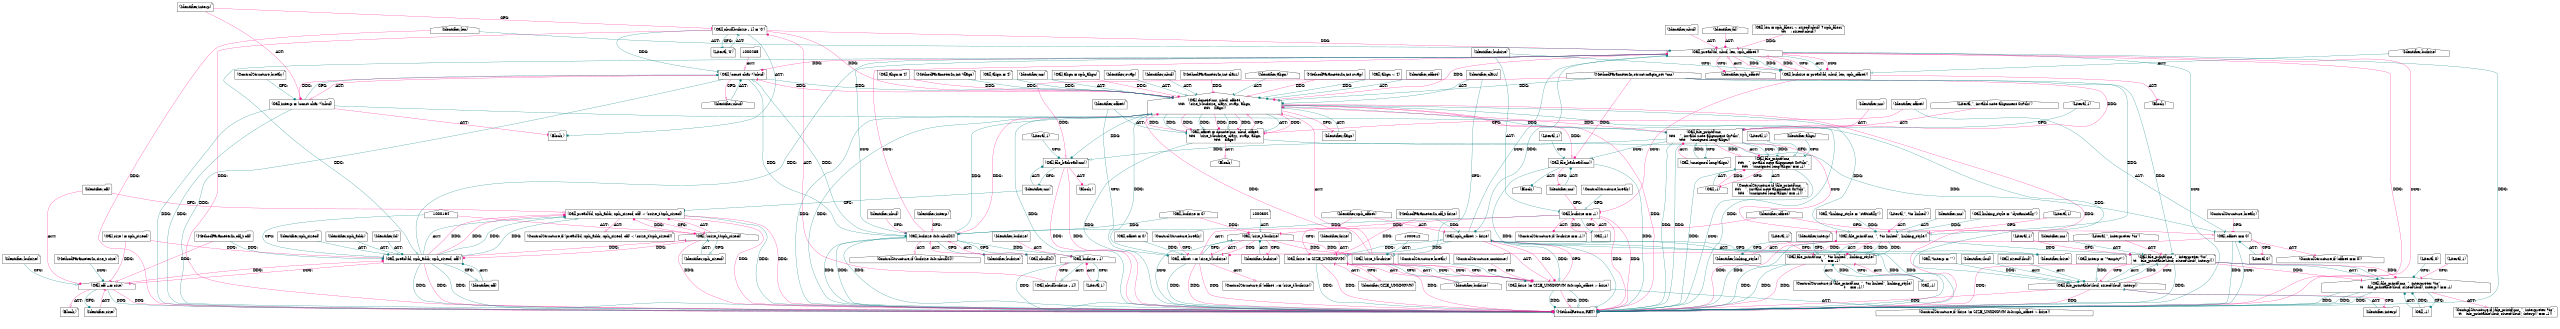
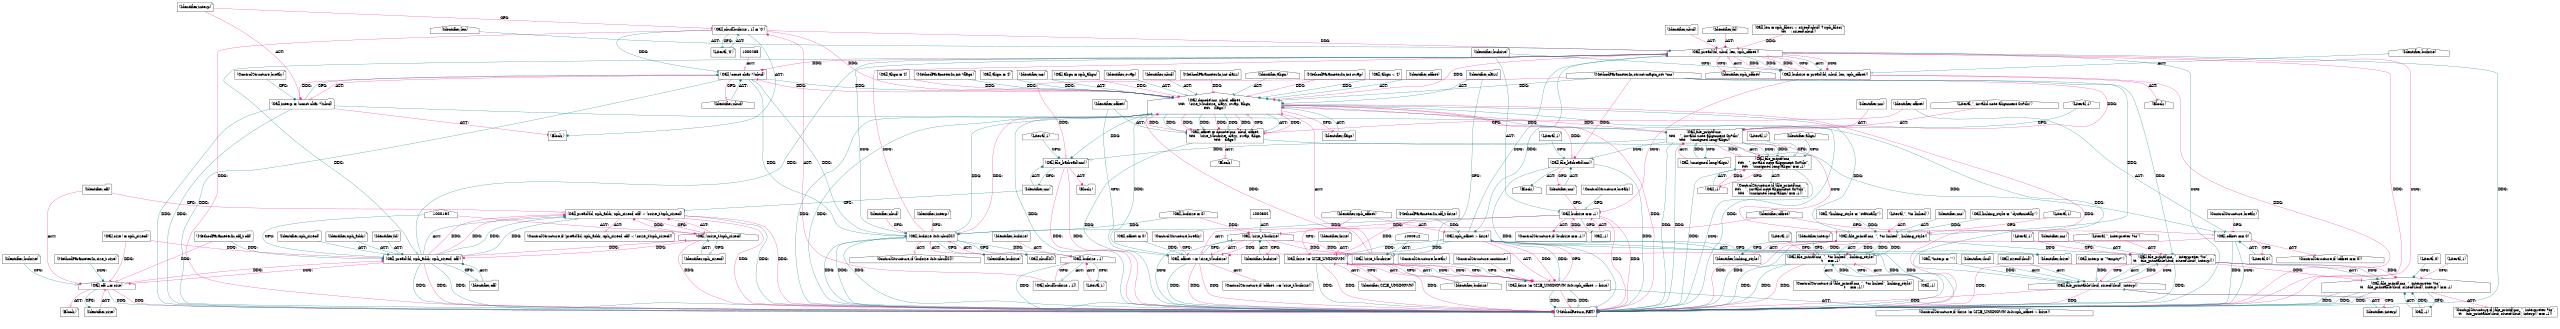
edge "(Call,interp = (const char *)nbuf)" -> "(Call,file_printable(ibuf, sizeof(ibuf), interp))": arrowhead tee -> dot
edge "(Call,bufsize && nbuf[0])" -> "(Call,bufsize - 1)": arrowhead dot -> onormal
edge "(Identifier,len)" -> "(MethodReturn,RET)": now "(Call,bufsize = pread(fd, nbuf, len, xph_offset))" -> "(MethodReturn,RET)"
